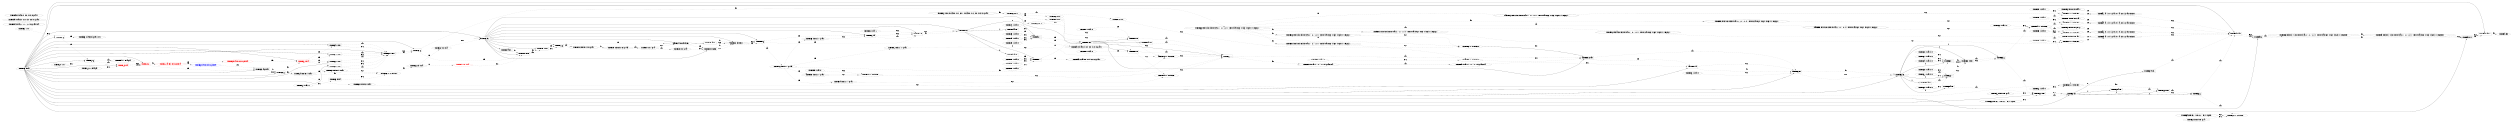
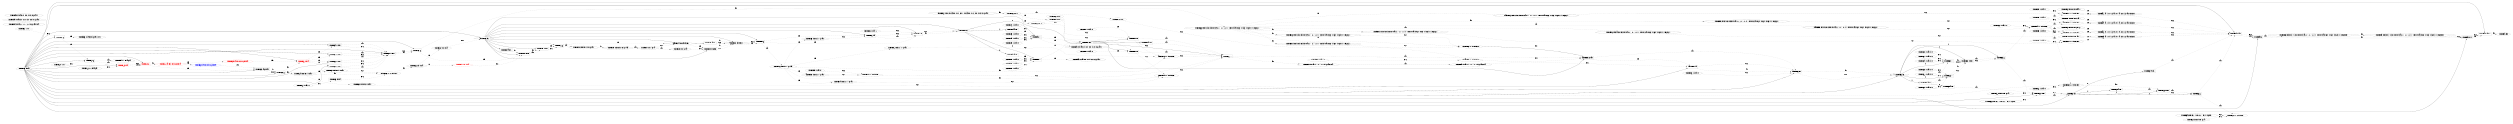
edge "(112008305)int(i)" -> "(112008316)int(i)": removed, label "ref"
edge "(112008275)List[Any](values)" -> "(112008320)Any(Subscript)": added, label "ref"
edge "(112008336)If" -> "(112008353)empty": now "(112008337)empty" -> "(112008353)empty"
